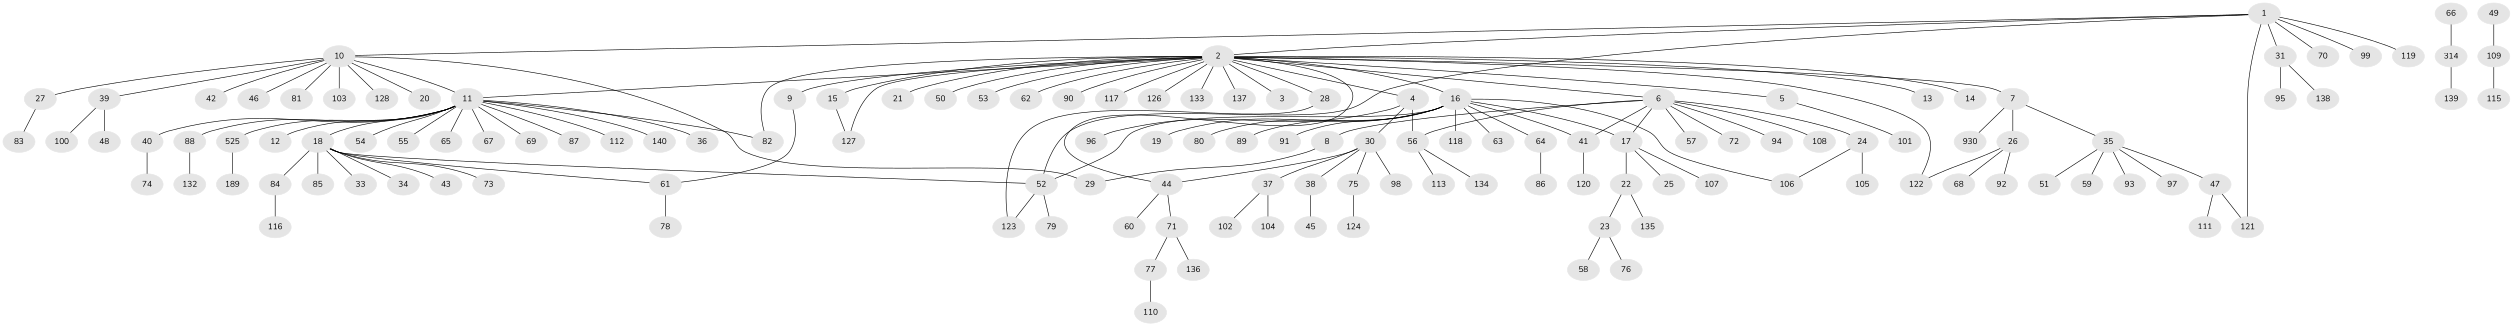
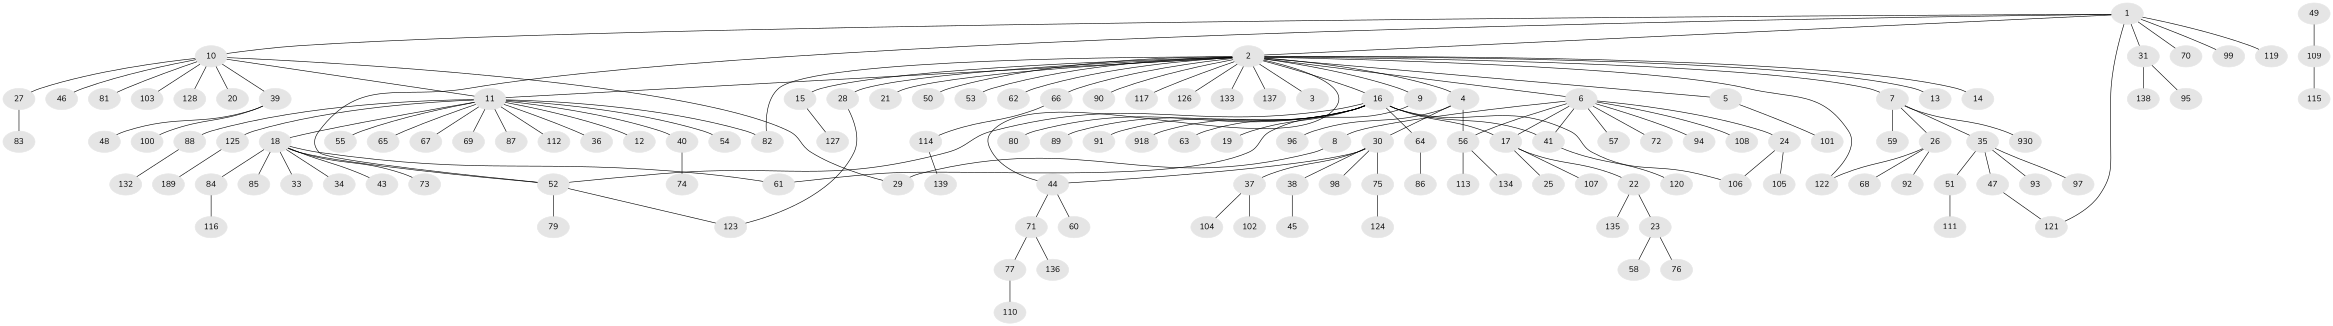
node "314": label "314" -> "114"
edge "2" -- "127": now "2" -- "66"
node "42": removed
node "525": label "525" -> "125"
node "140": removed
node "118": label "118" -> "918"
edge "35" -- "59": now "7" -- "59"
edge "47" -- "111": now "51" -- "111"
node "78": removed
